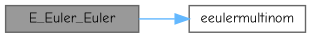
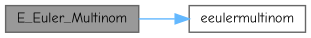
node "E_Euler_Euler": label "E_Euler_Euler" -> "E_Euler_Multinom"
